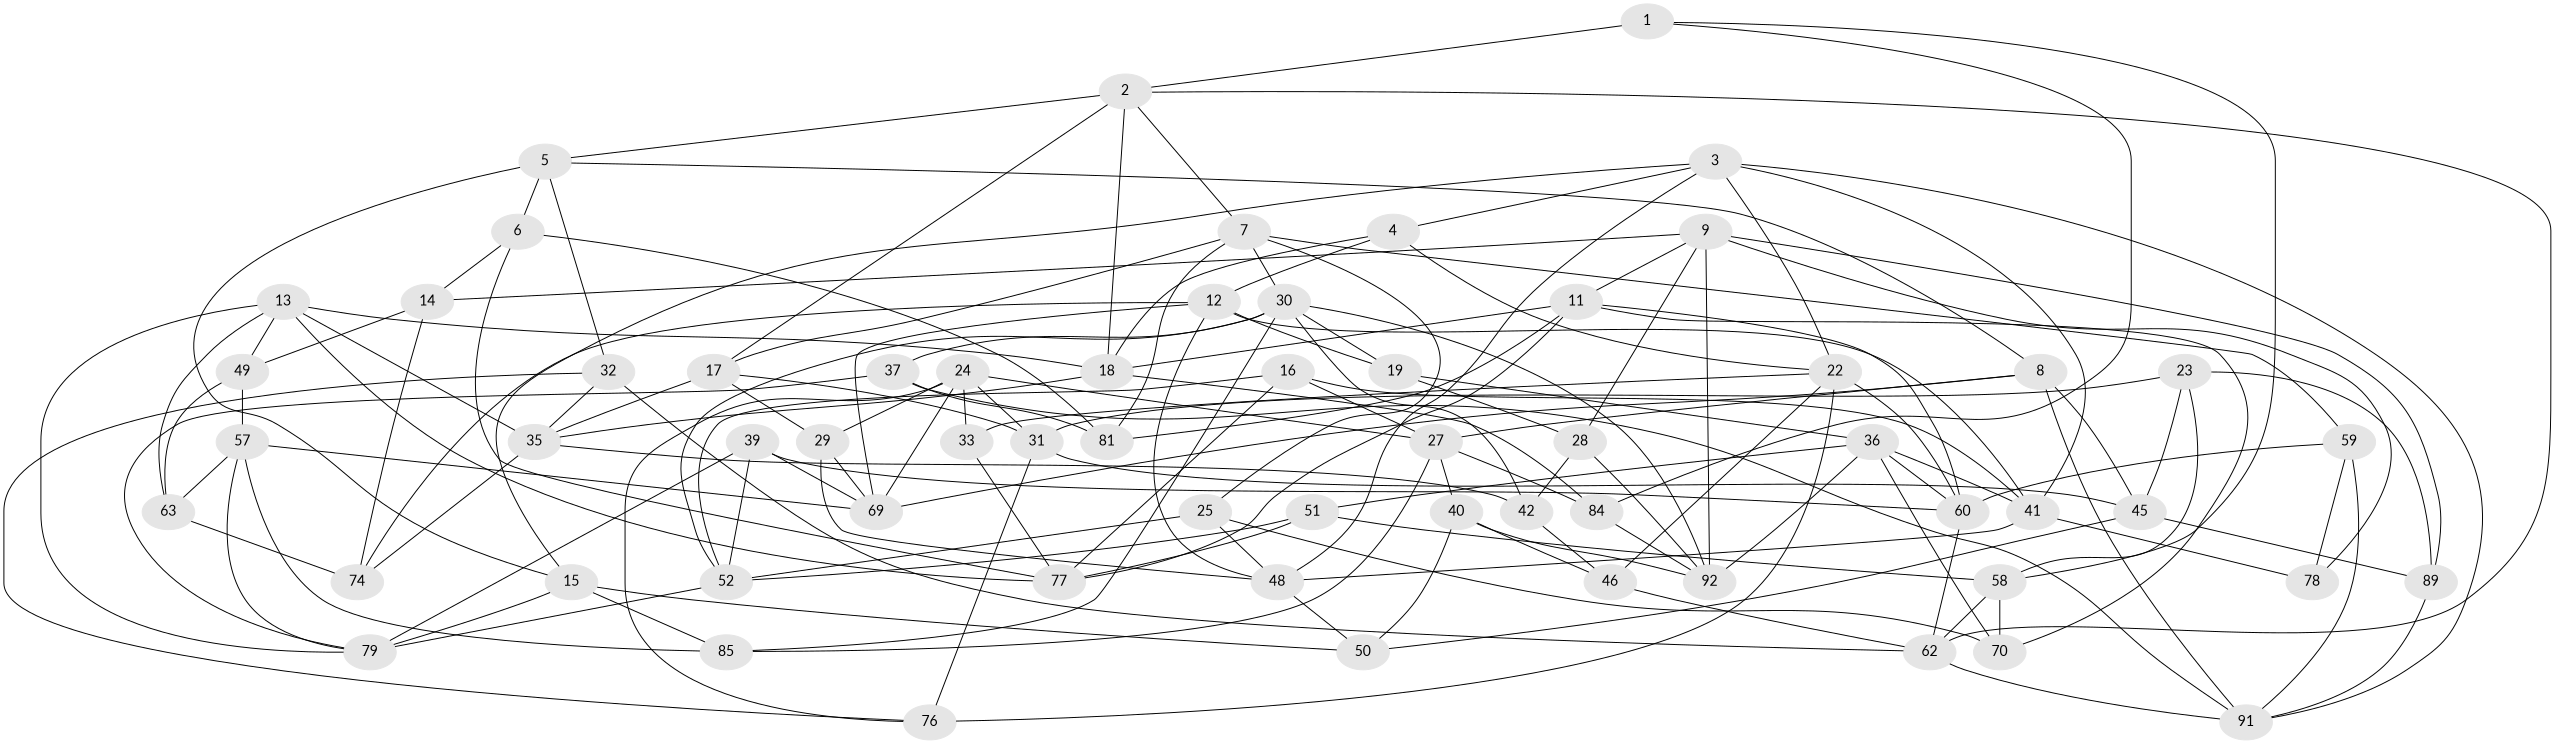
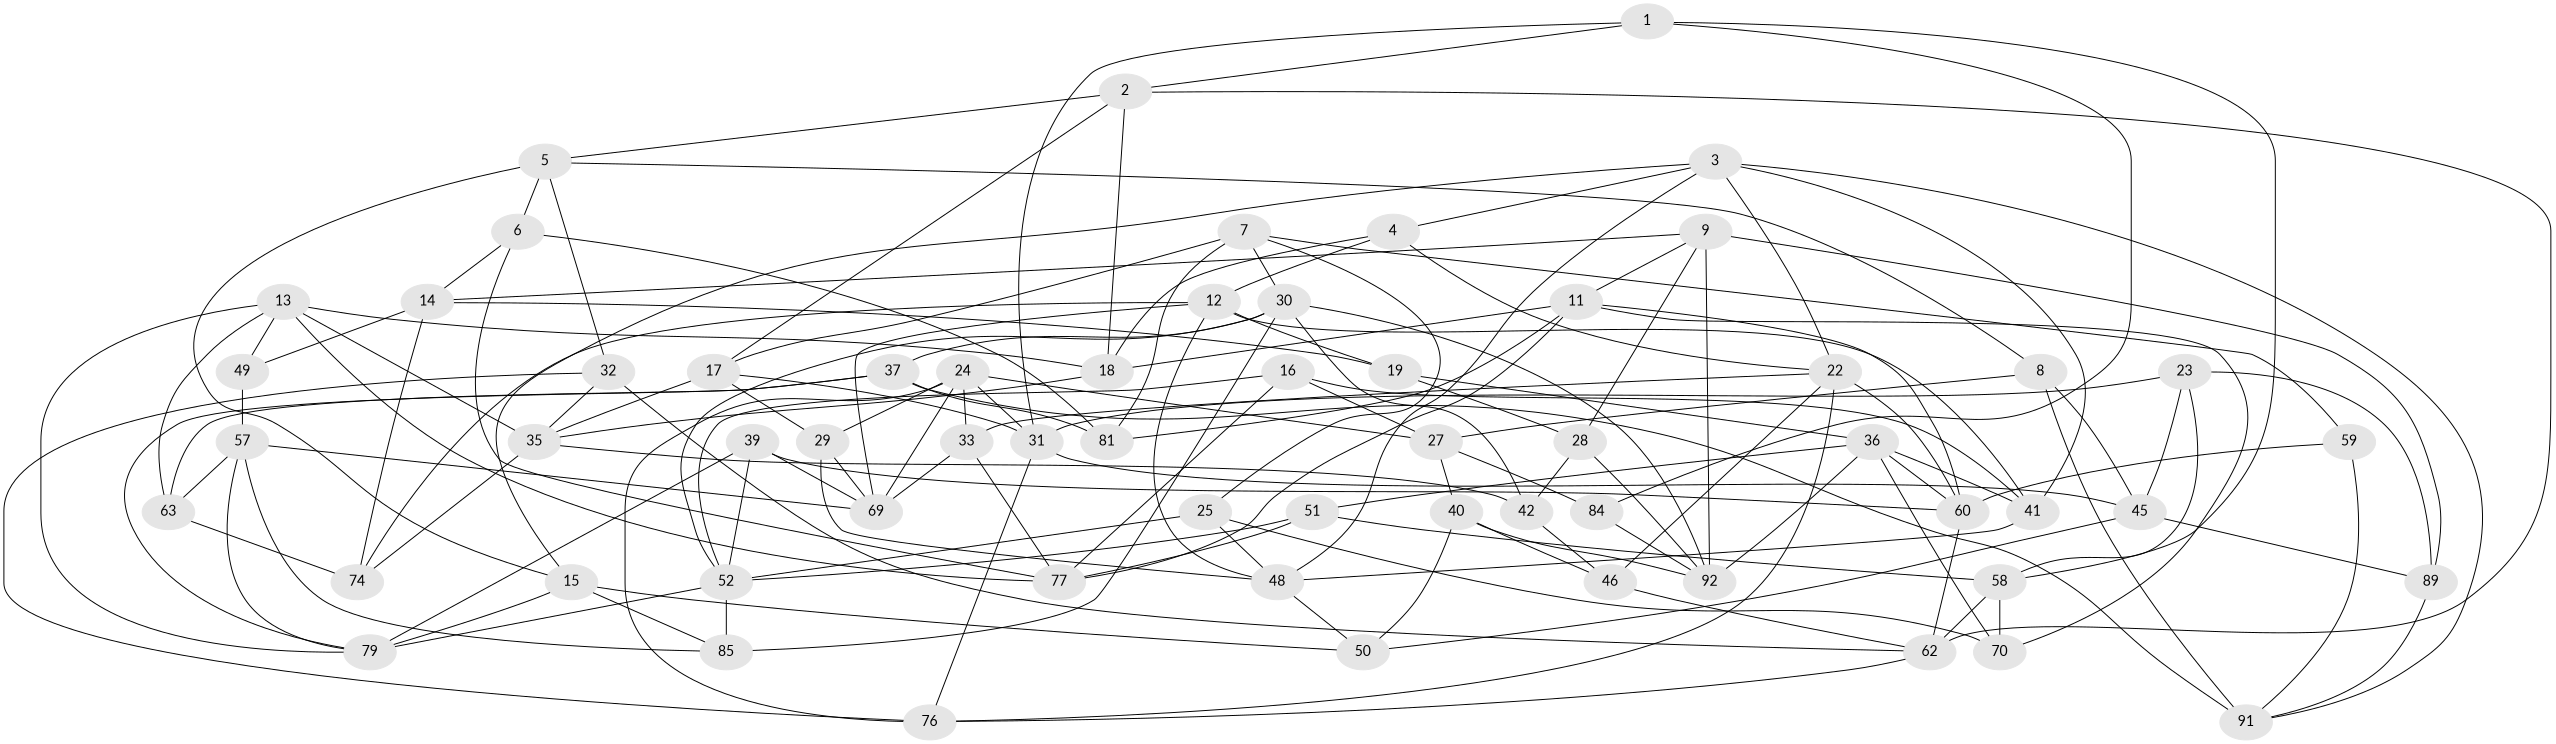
edge "1" -- "31": added
edge "2" -- "7": removed
edge "30" -- "19": now "14" -- "19"
edge "18" -- "84": removed
edge "8" -- "69": now "33" -- "69"
edge "49" -- "63": now "37" -- "63"
node "78": removed
edge "27" -- "85": now "52" -- "85"
edge "62" -- "91": now "62" -- "76"
